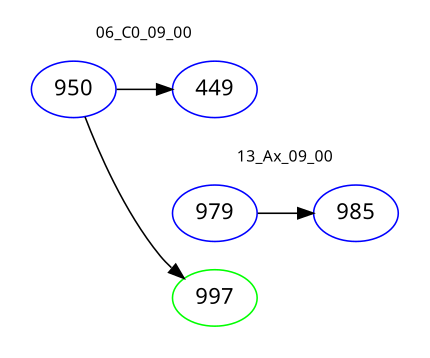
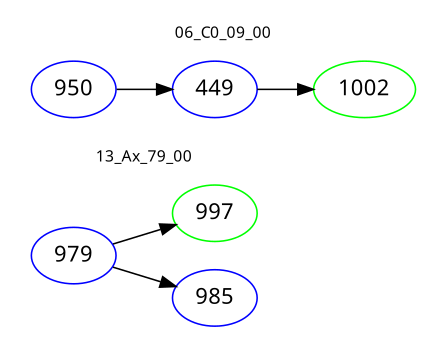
node "1002": added
cluster "13_Ax_09_00": label "13_Ax_09_00" -> "13_Ax_79_00"
edge "950" -> "997": now "979" -> "997"
